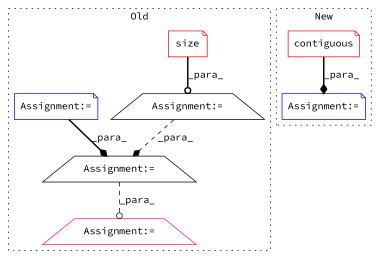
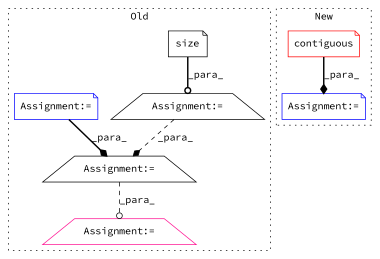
node "size": color red -> black
